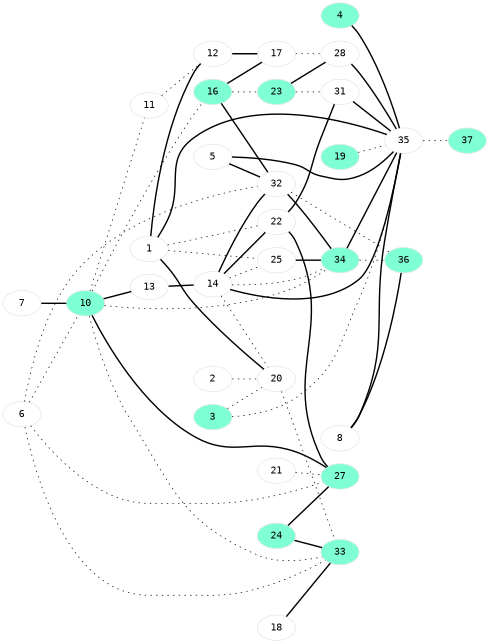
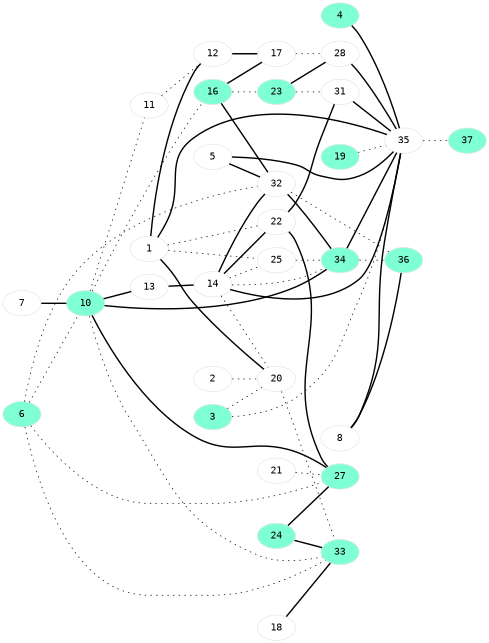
edge "25" -- "34": style bold -> dotted
edge "34" -- "10": style dotted -> bold
node "6": fillcolor white -> aquamarine
